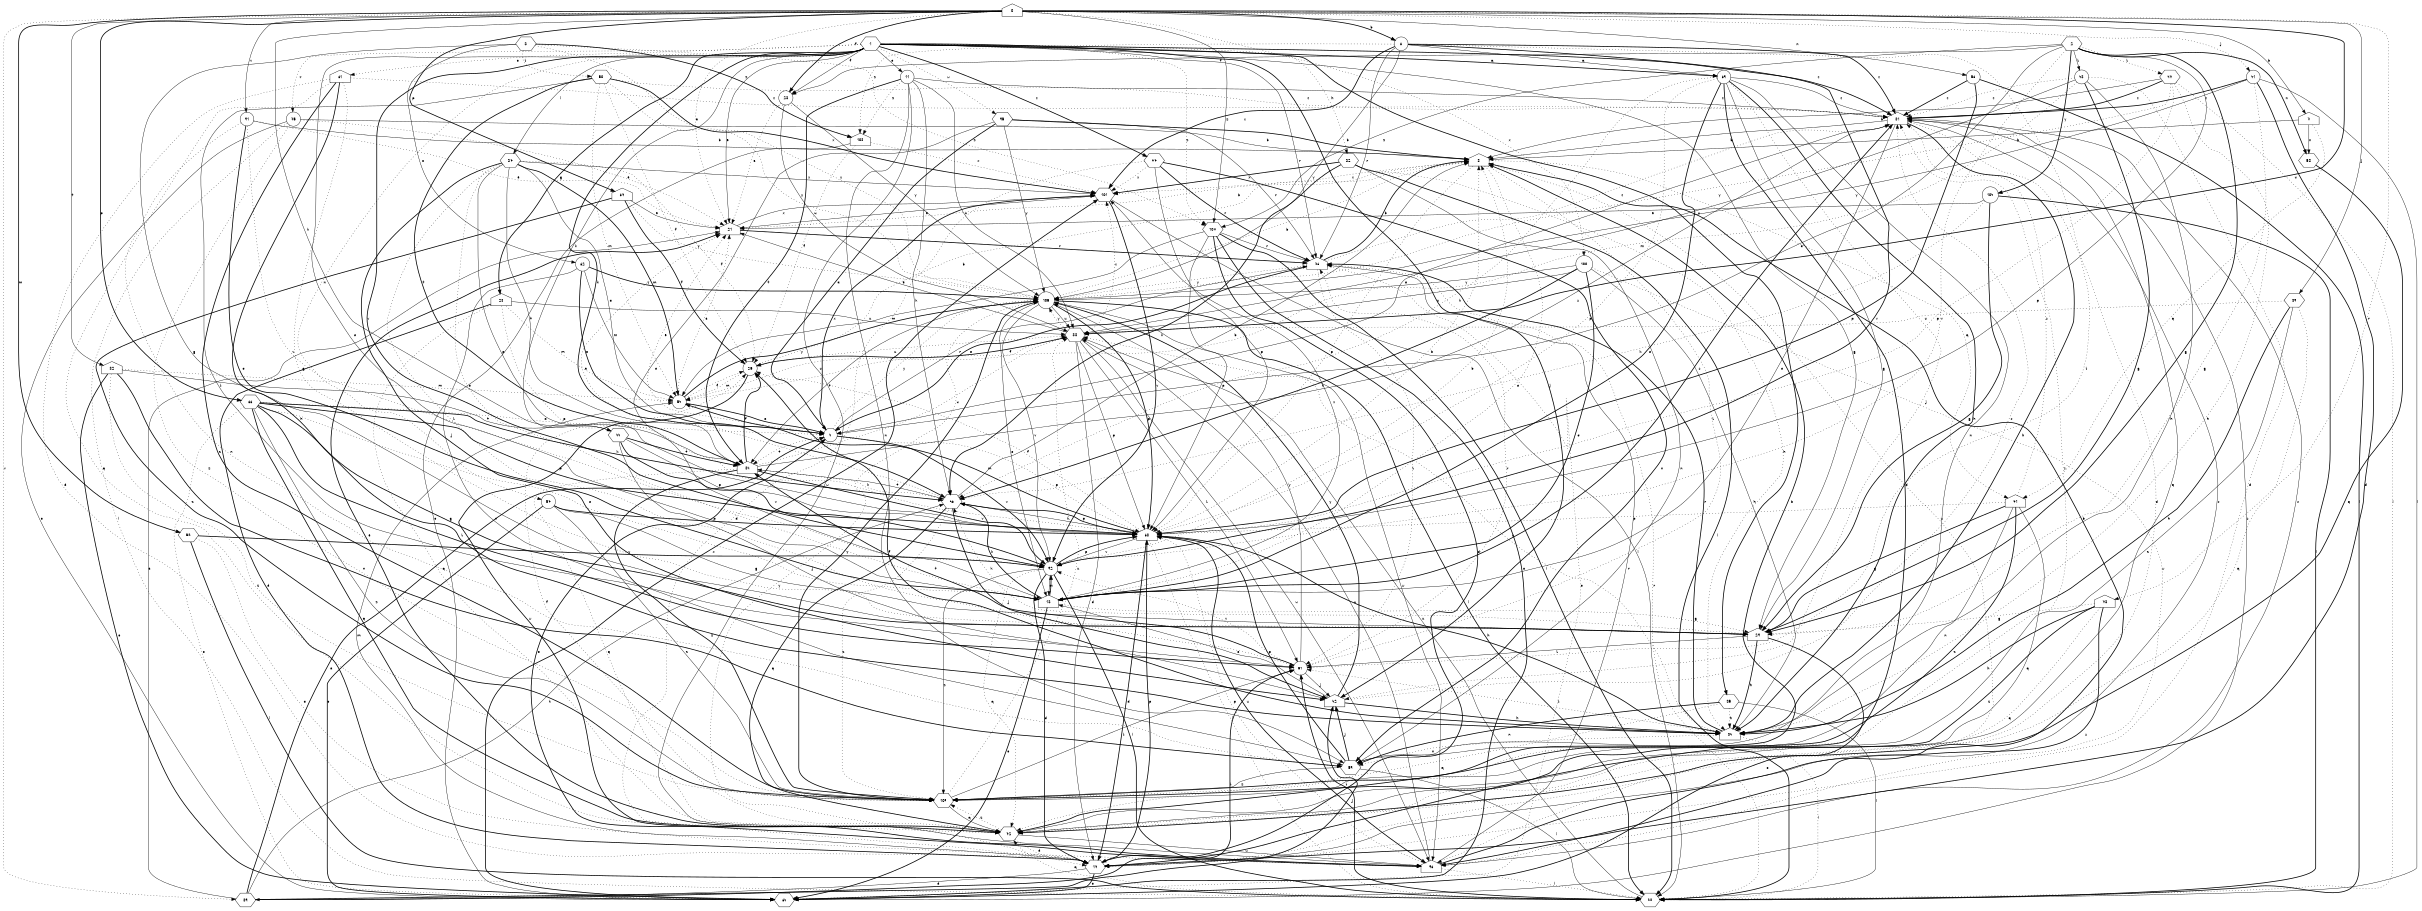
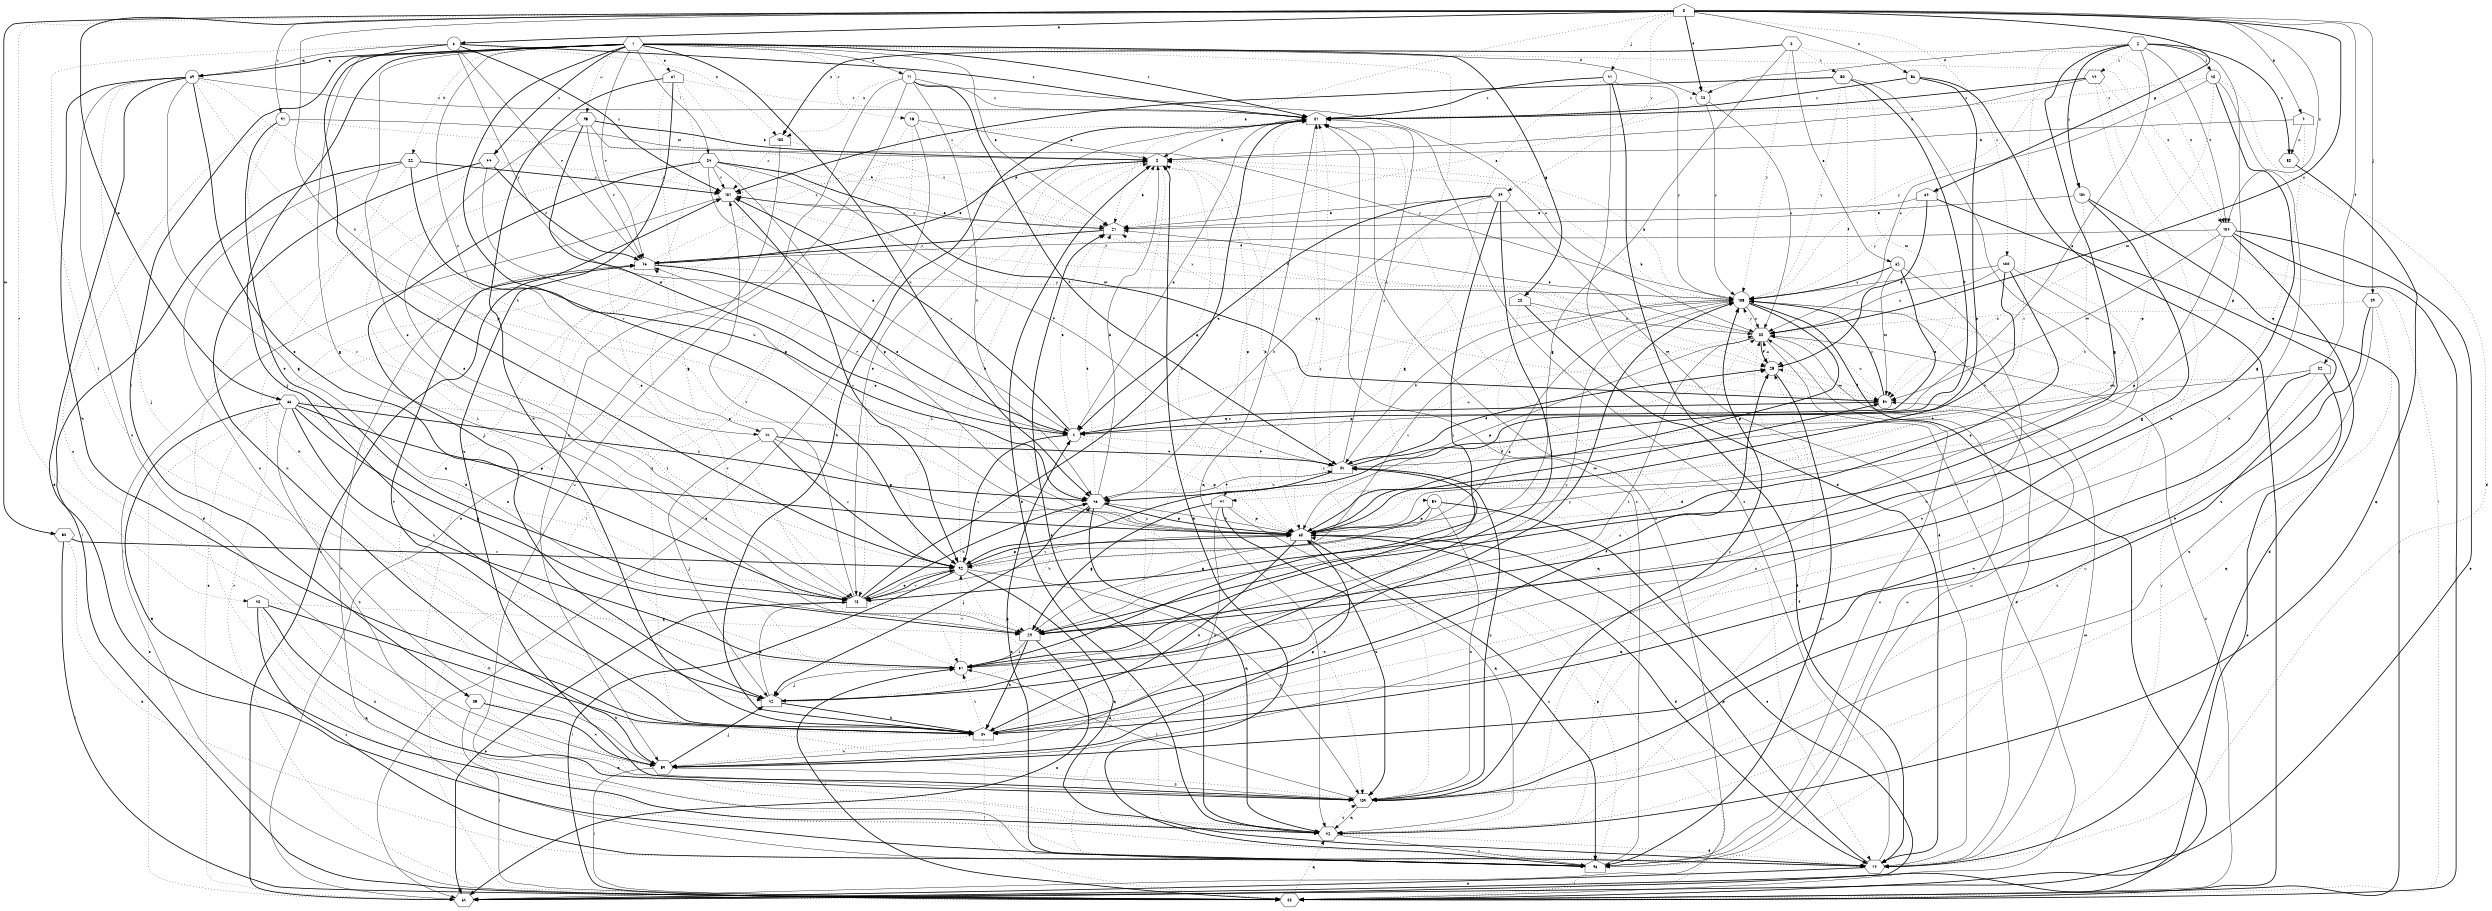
edge "91" -> "8": label "b" -> "m"
node "100": label "100" -> "400"
edge "17" -> "89": reversed
